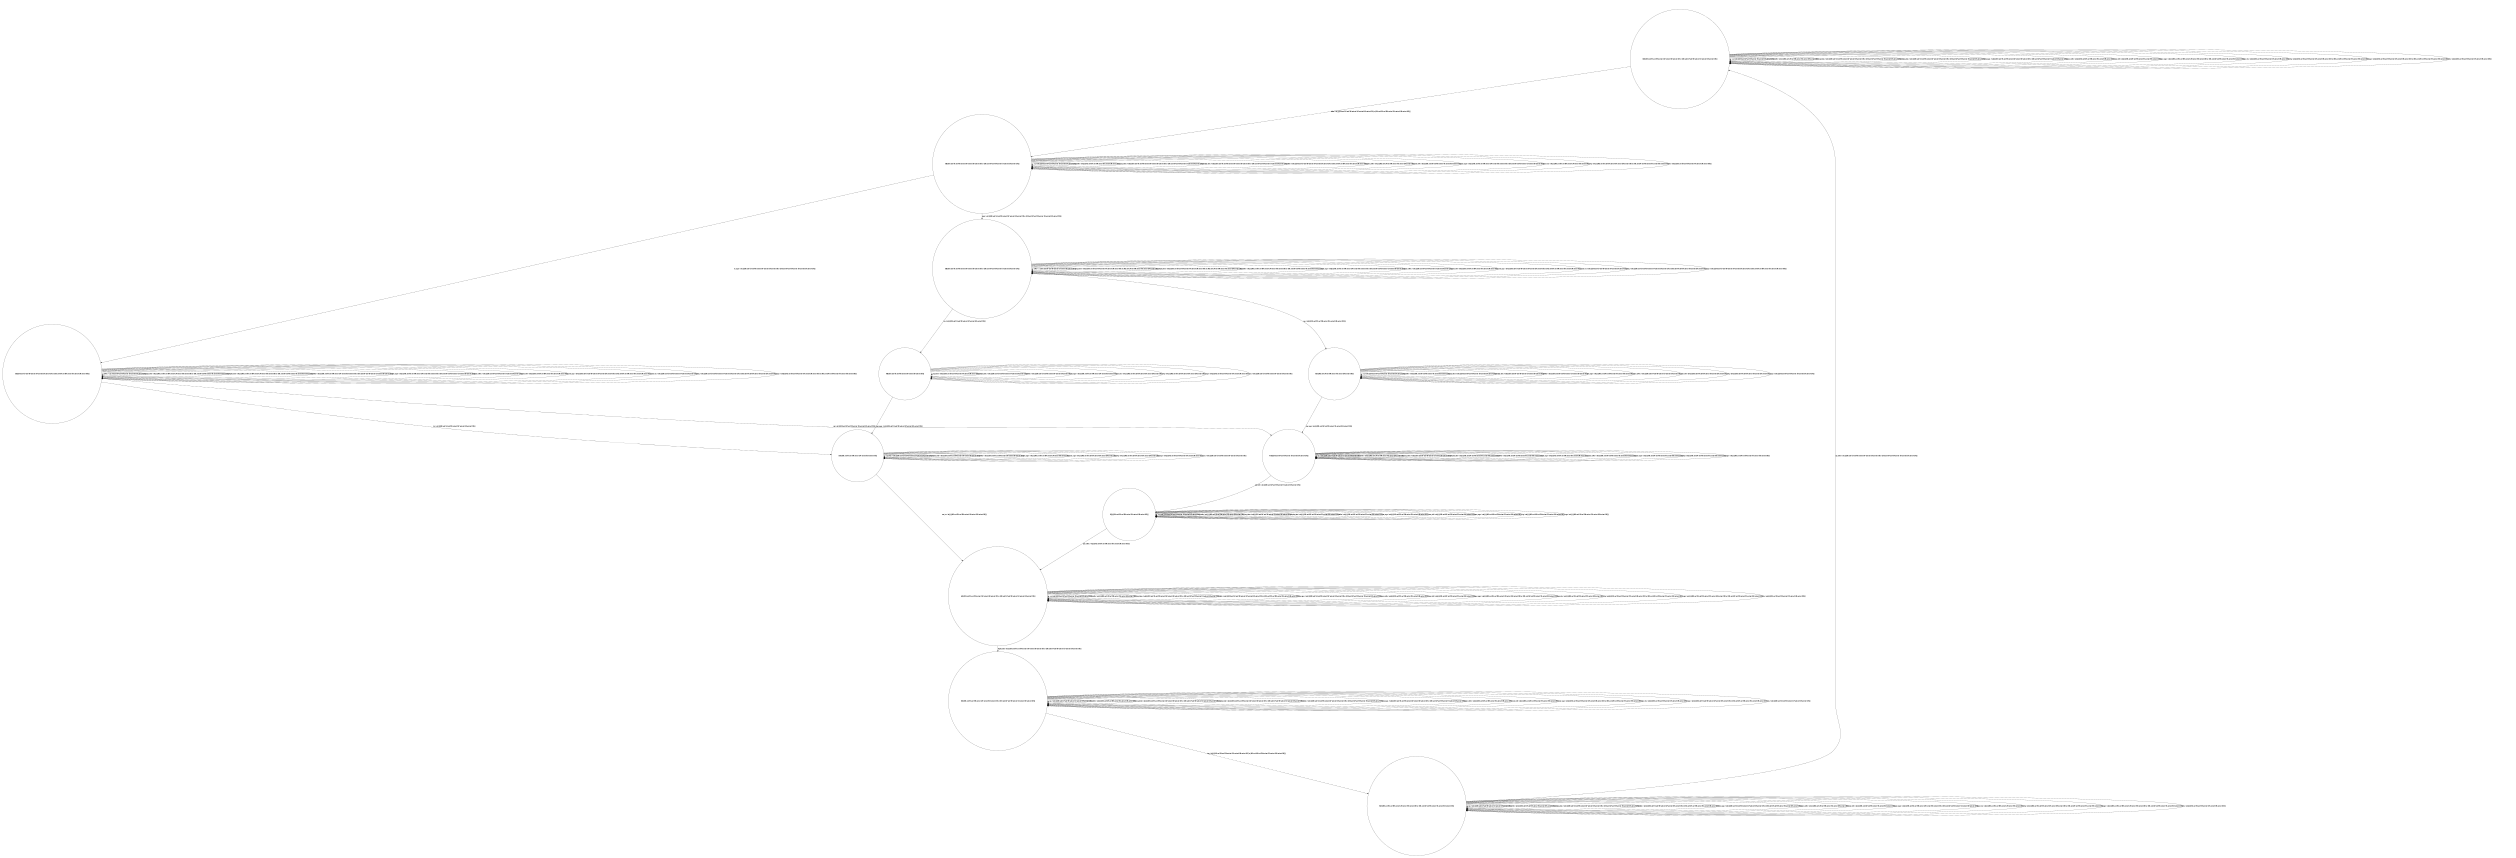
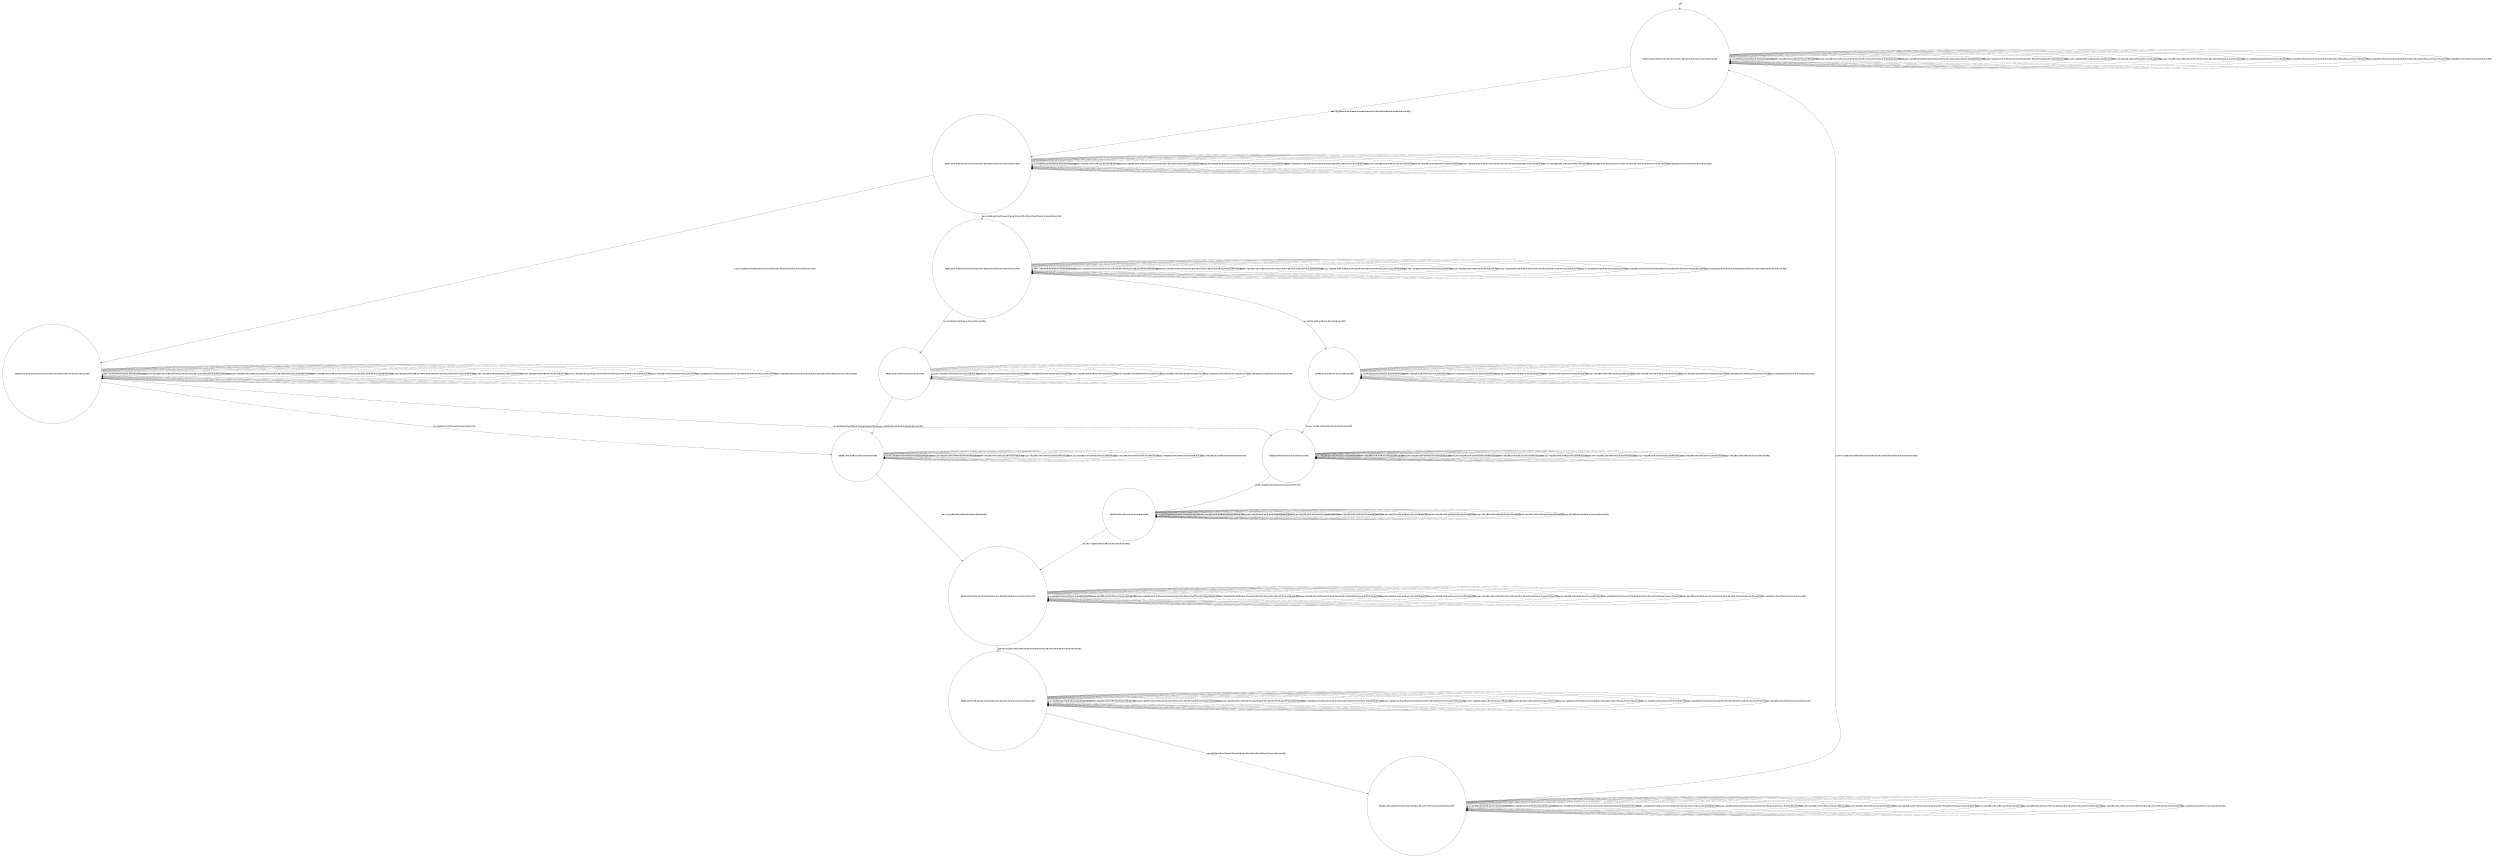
node "__start0": added
